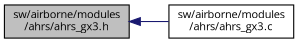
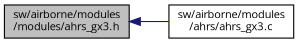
node "sw/airborne/modules /ahrs/ahrs_gx3.h": label "sw/airborne/modules /ahrs/ahrs_gx3.h" -> "sw/airborne/modules /modules/ahrs_gx3.h"
